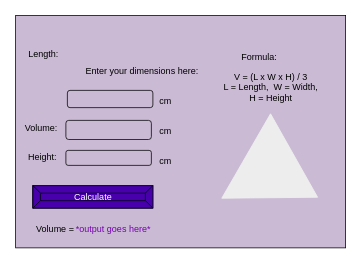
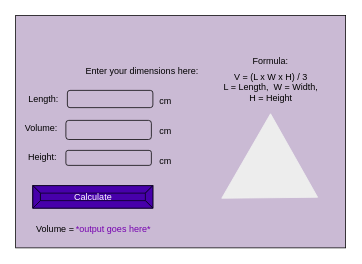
node "Length:": moved (45, 54) -> (45, 99)
node "Formula:": moved (259, 57) -> (270, 61)
